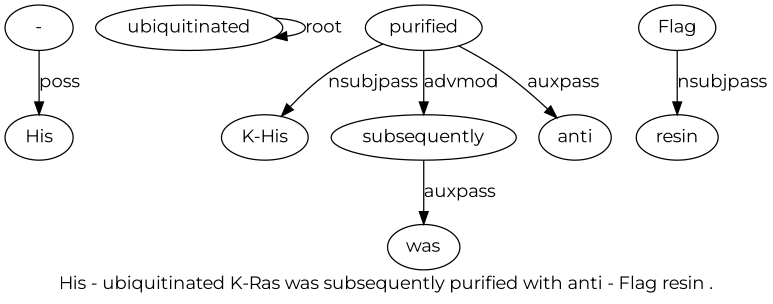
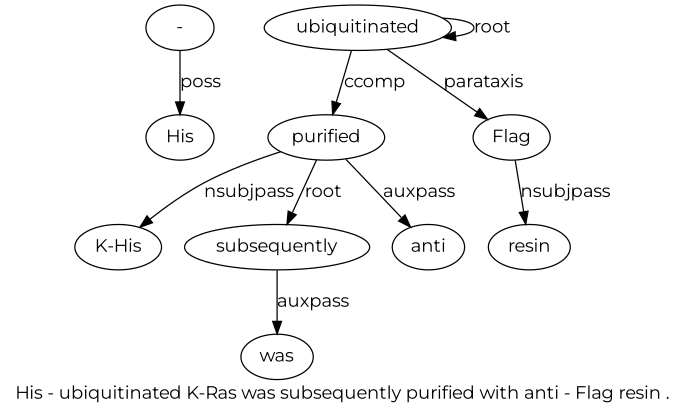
edge "ubiquitinated" -> "purified": added, label "ccomp"
edge "ubiquitinated" -> "Flag": added, label "parataxis"
edge "purified" -> "subsequently": label "advmod" -> "root"
